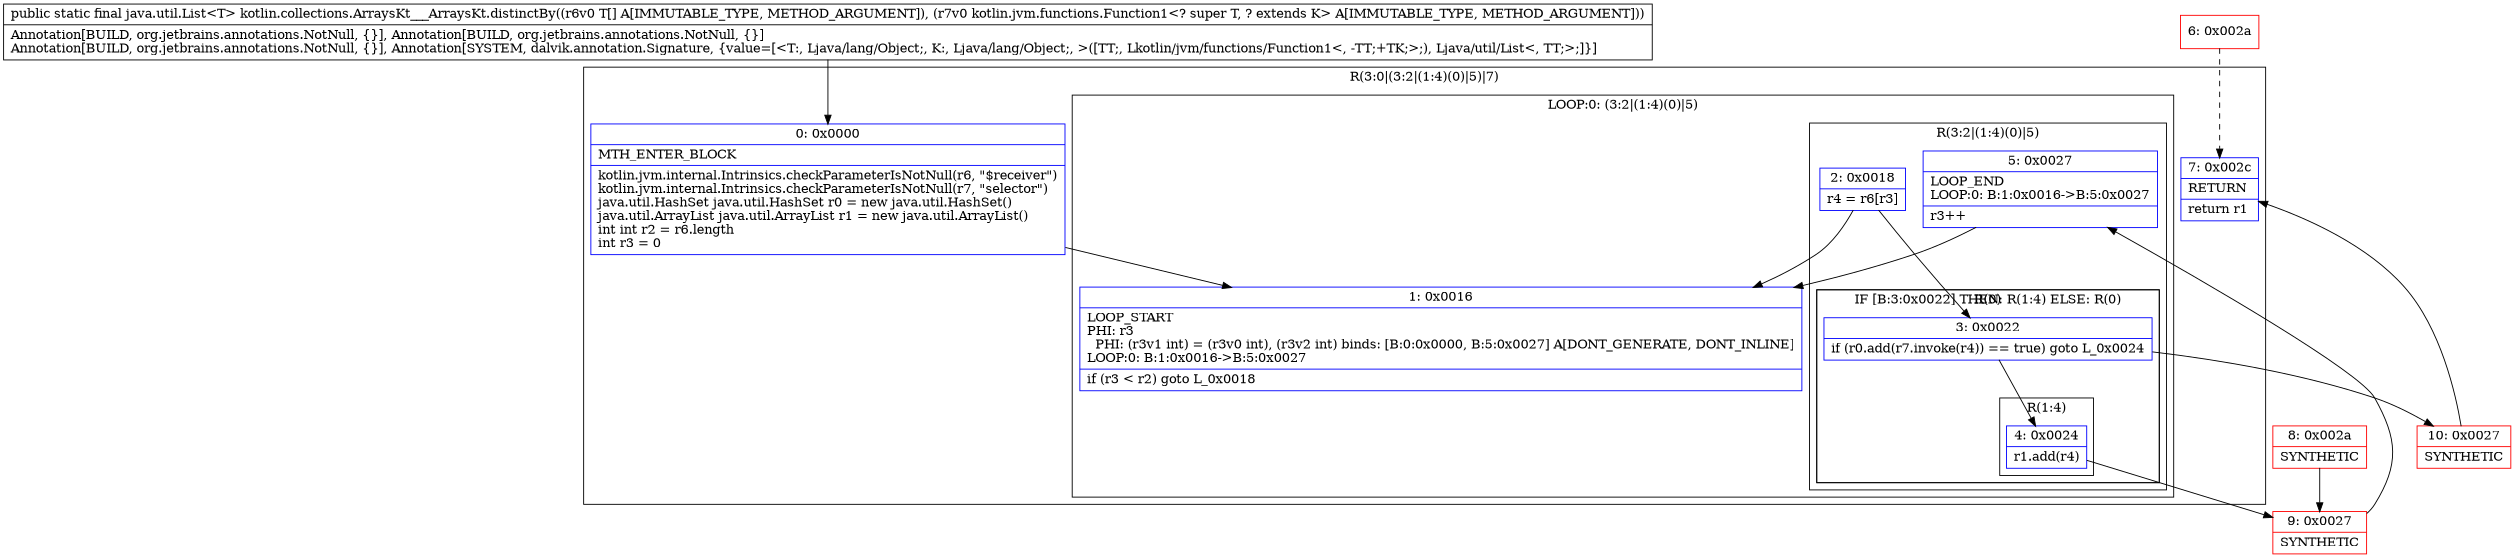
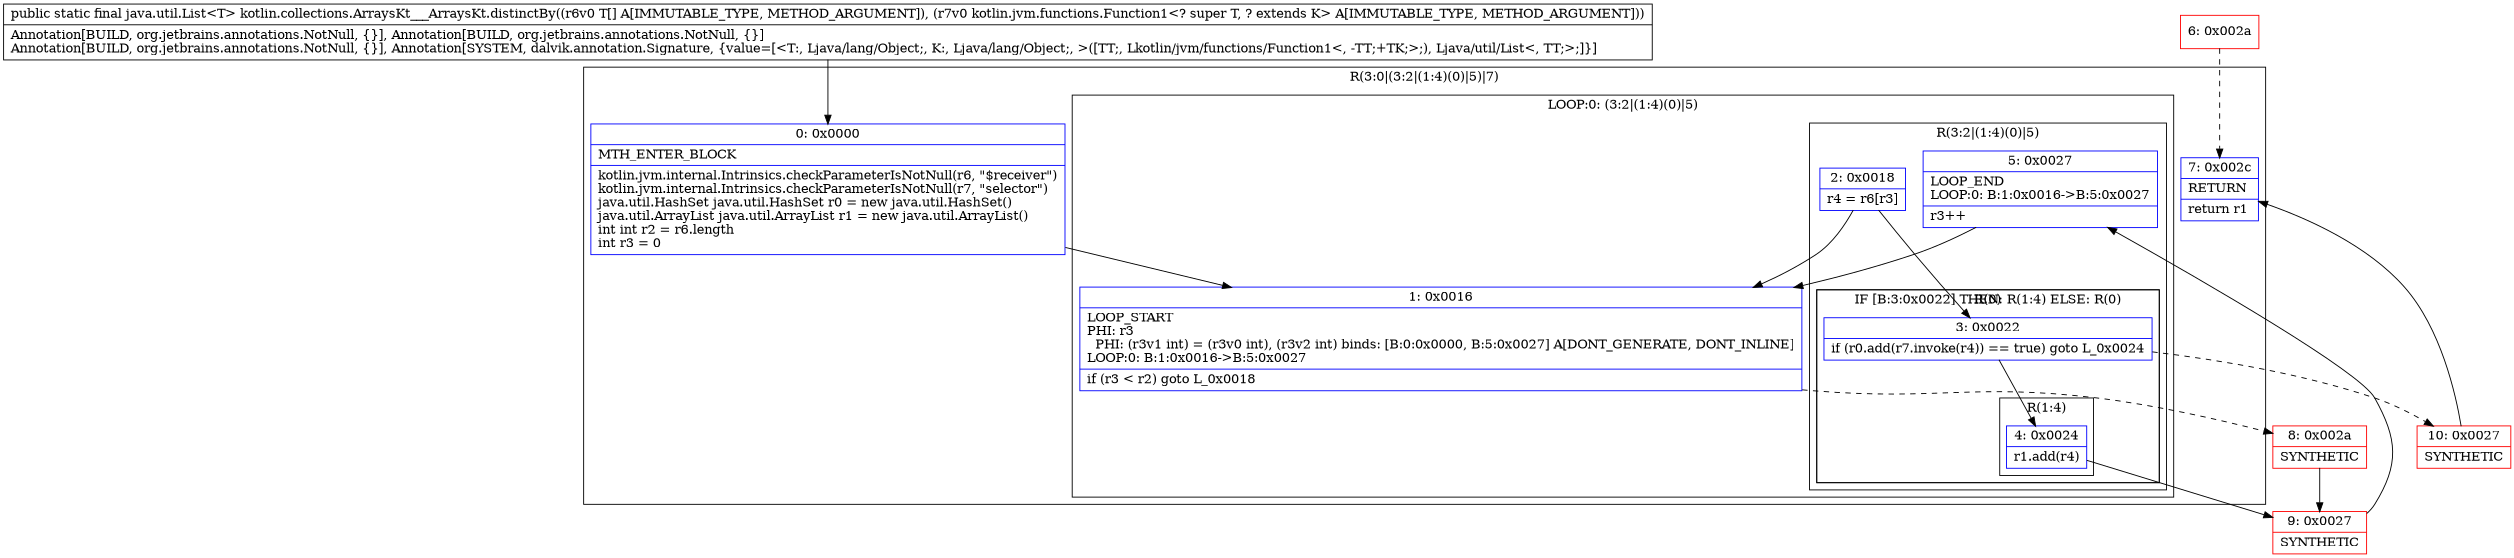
edge "3: 0x0022" -> "10: 0x0027": style solid -> dashed
edge "1: 0x0016" -> "8: 0x002a": added
